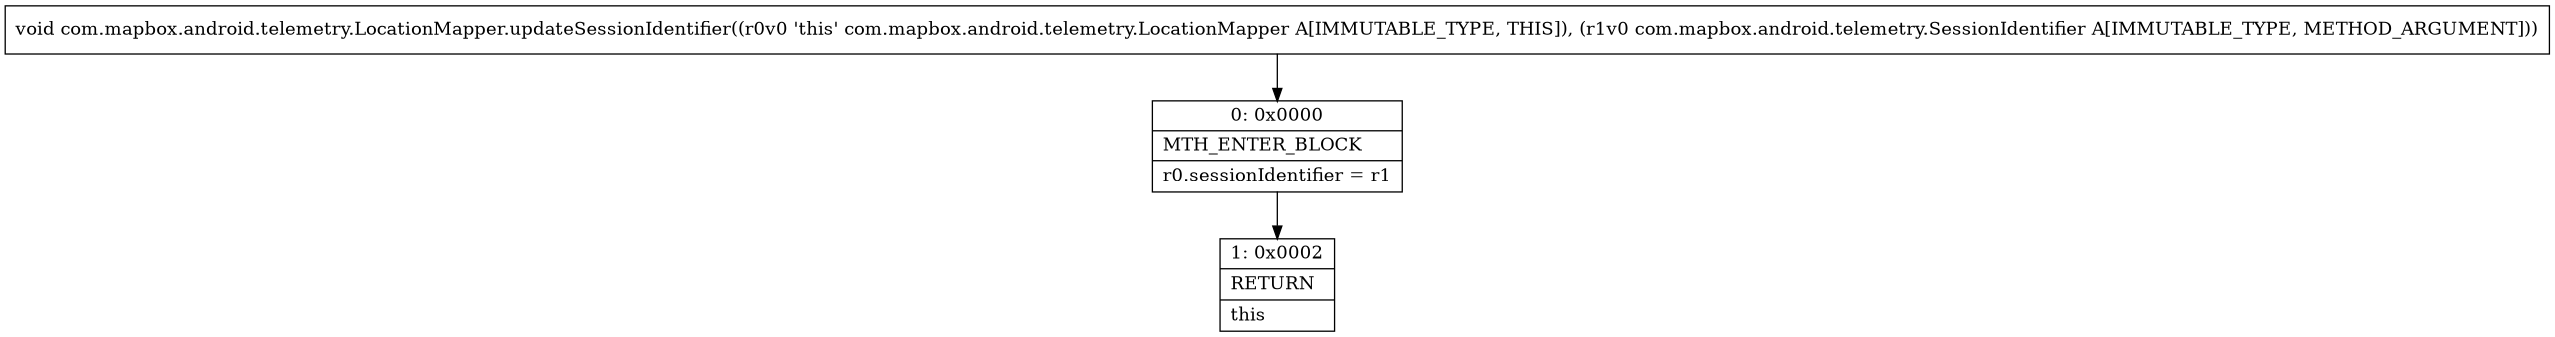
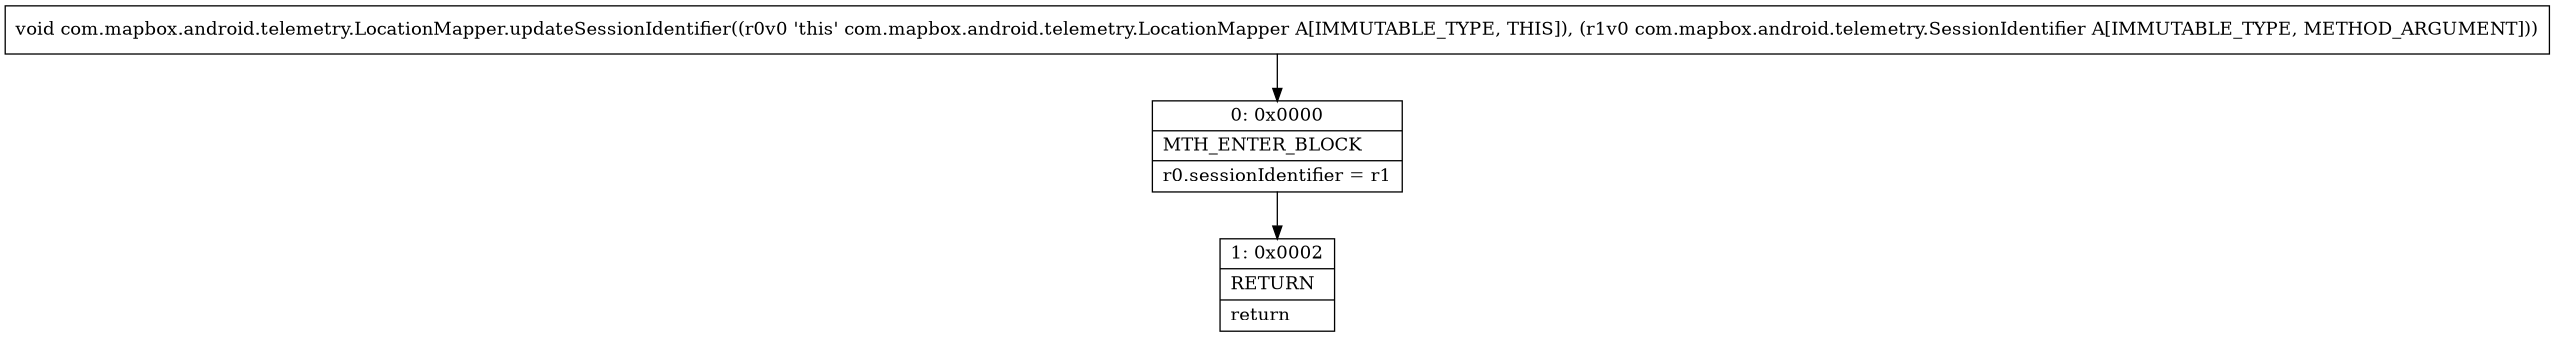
node "1: 0x0002": text "this" -> "return"
